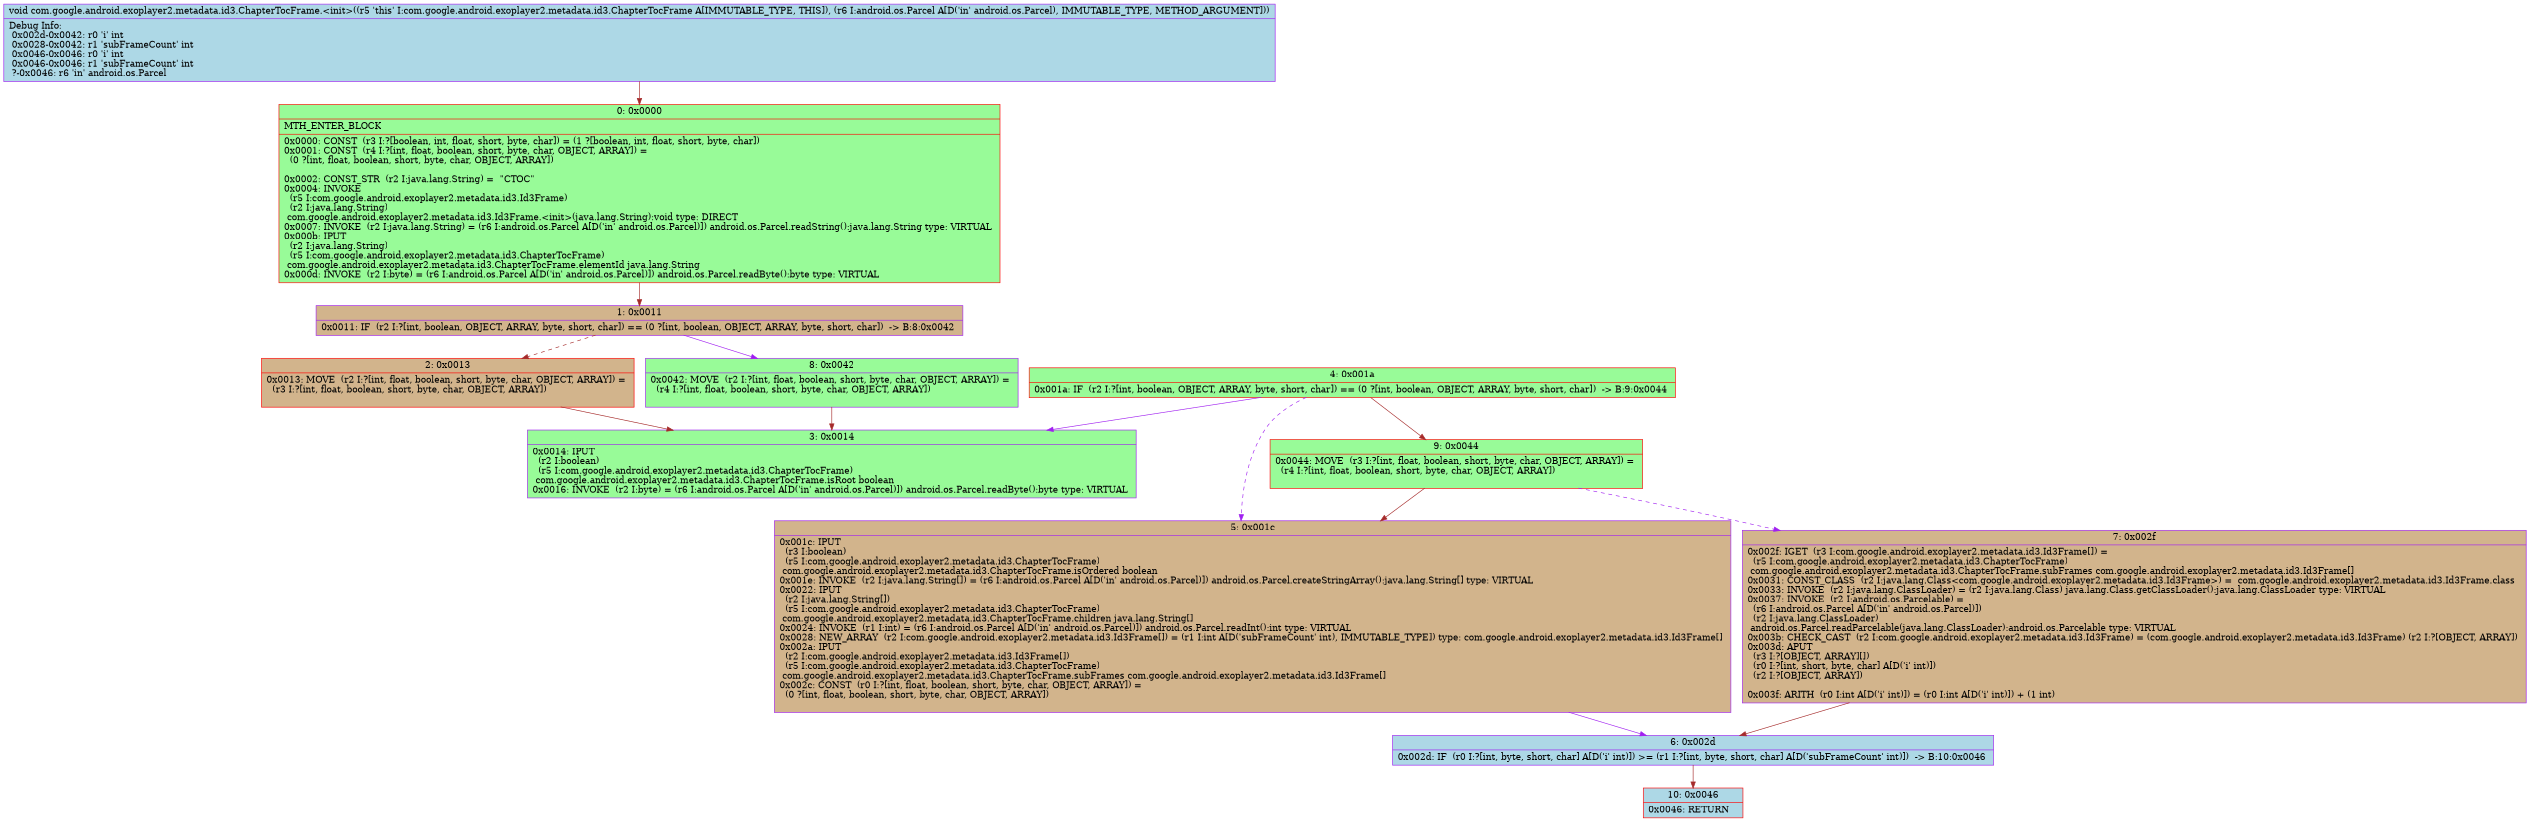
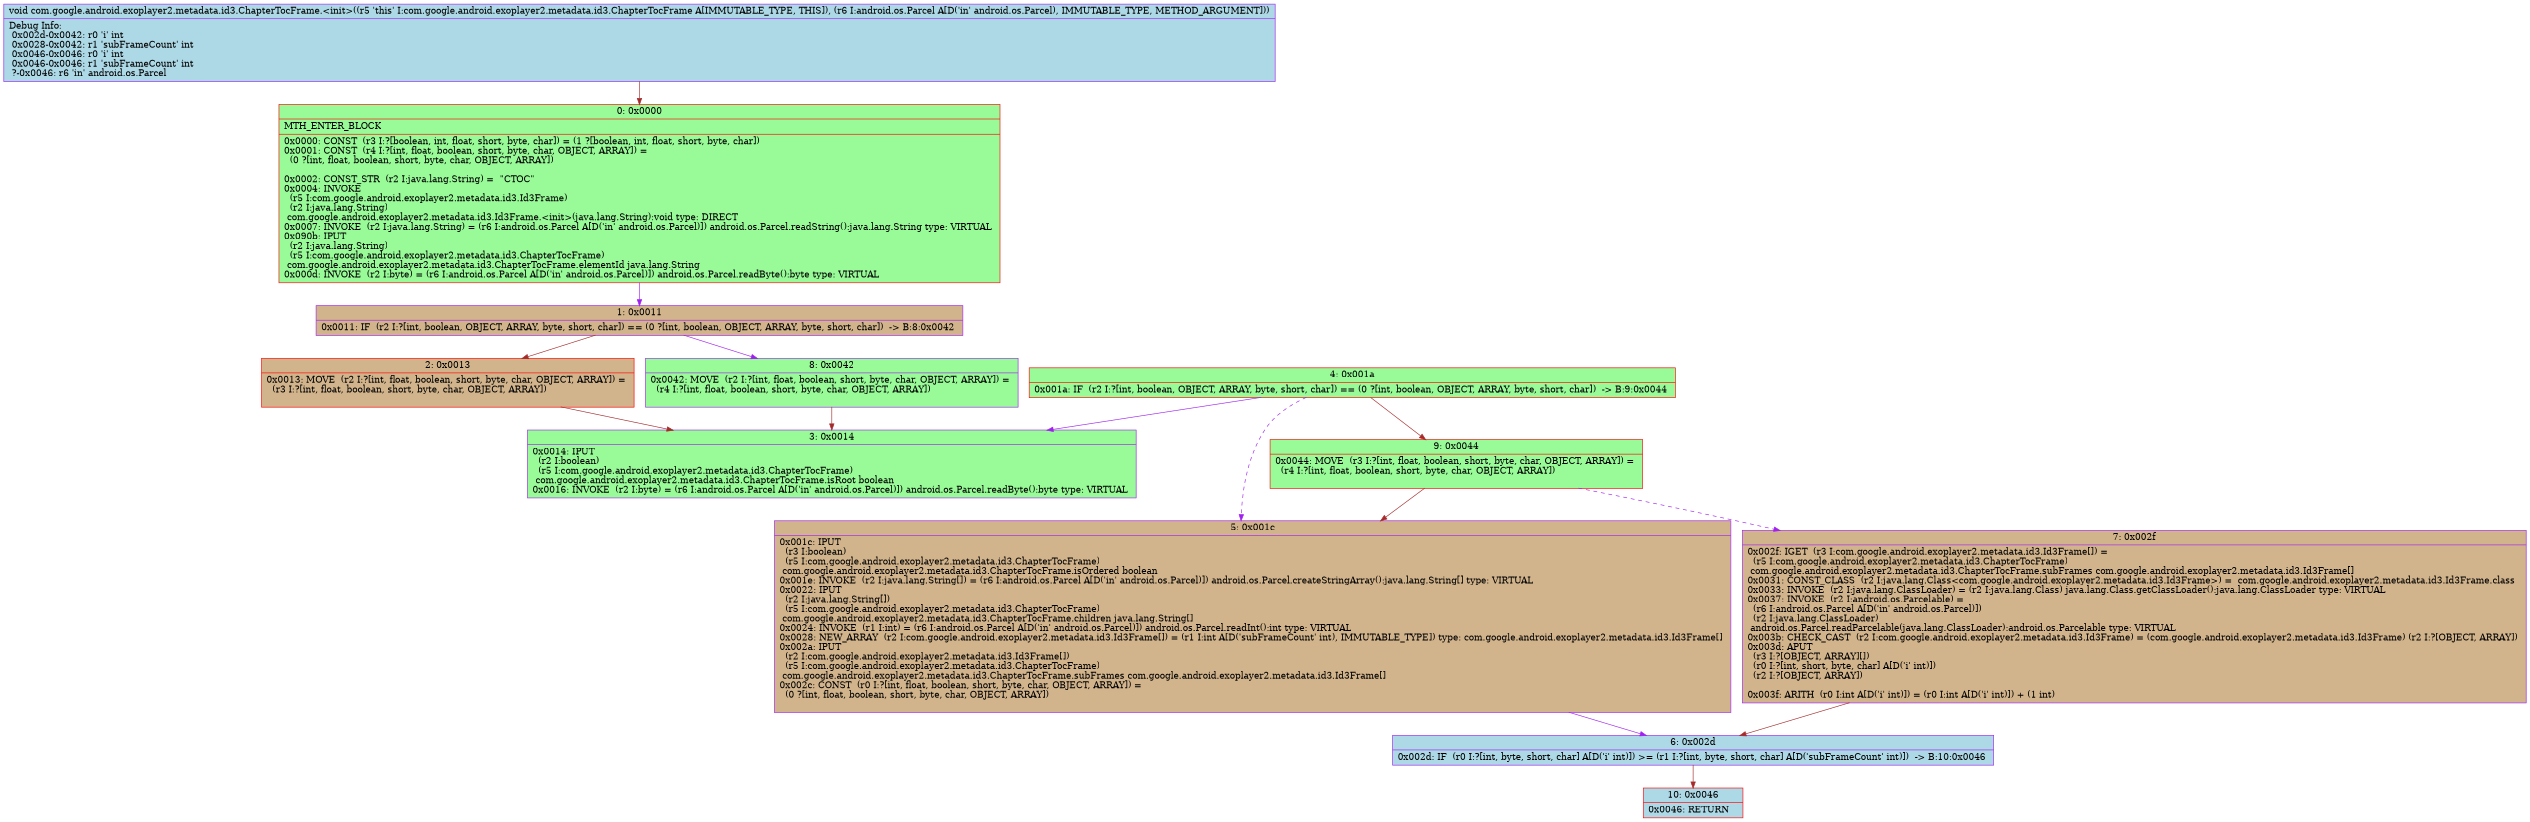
node "0: 0x0000": text "0x000b: IPUT" -> "0x090b: IPUT"
edge "0: 0x0000" -> "1: 0x0011": color brown -> purple
edge "1: 0x0011" -> "2: 0x0013": style dashed -> solid
